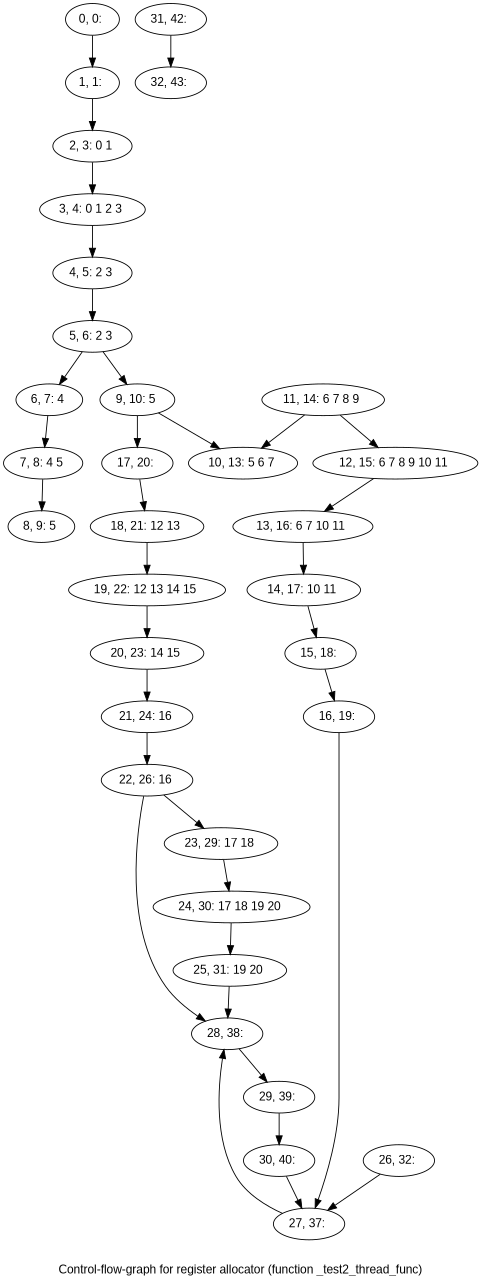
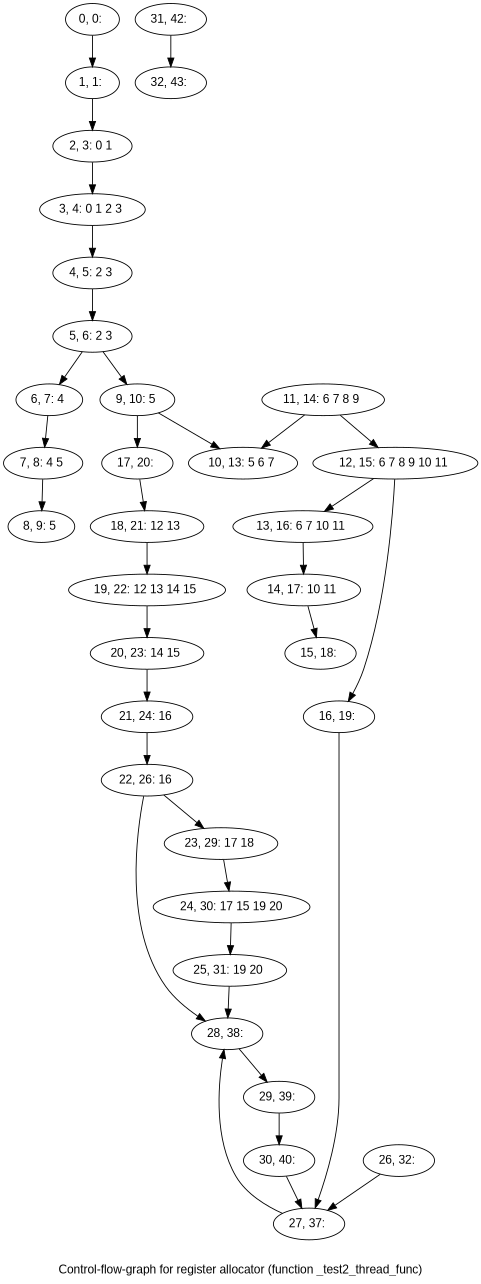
edge "15, 18:" -> "16, 19:": now "12, 15: 6 7 8 9 10 11" -> "16, 19:"
node "24, 30: 17 18 19 20": label "24, 30: 17 18 19 20" -> "24, 30: 17 15 19 20"
